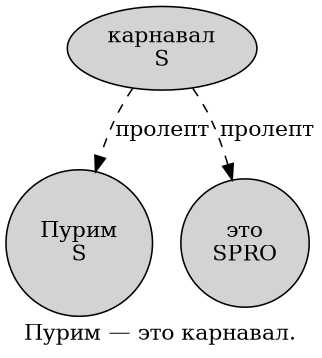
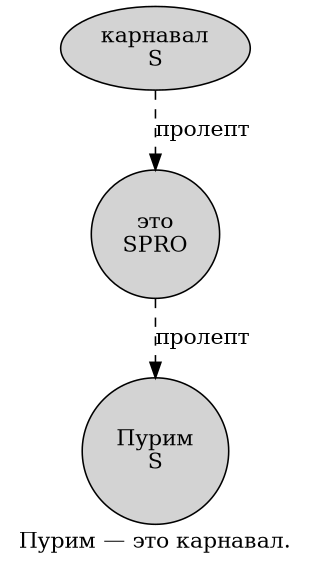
edge "карнавал S" -> "Пурим S": now "это SPRO" -> "Пурим S"
